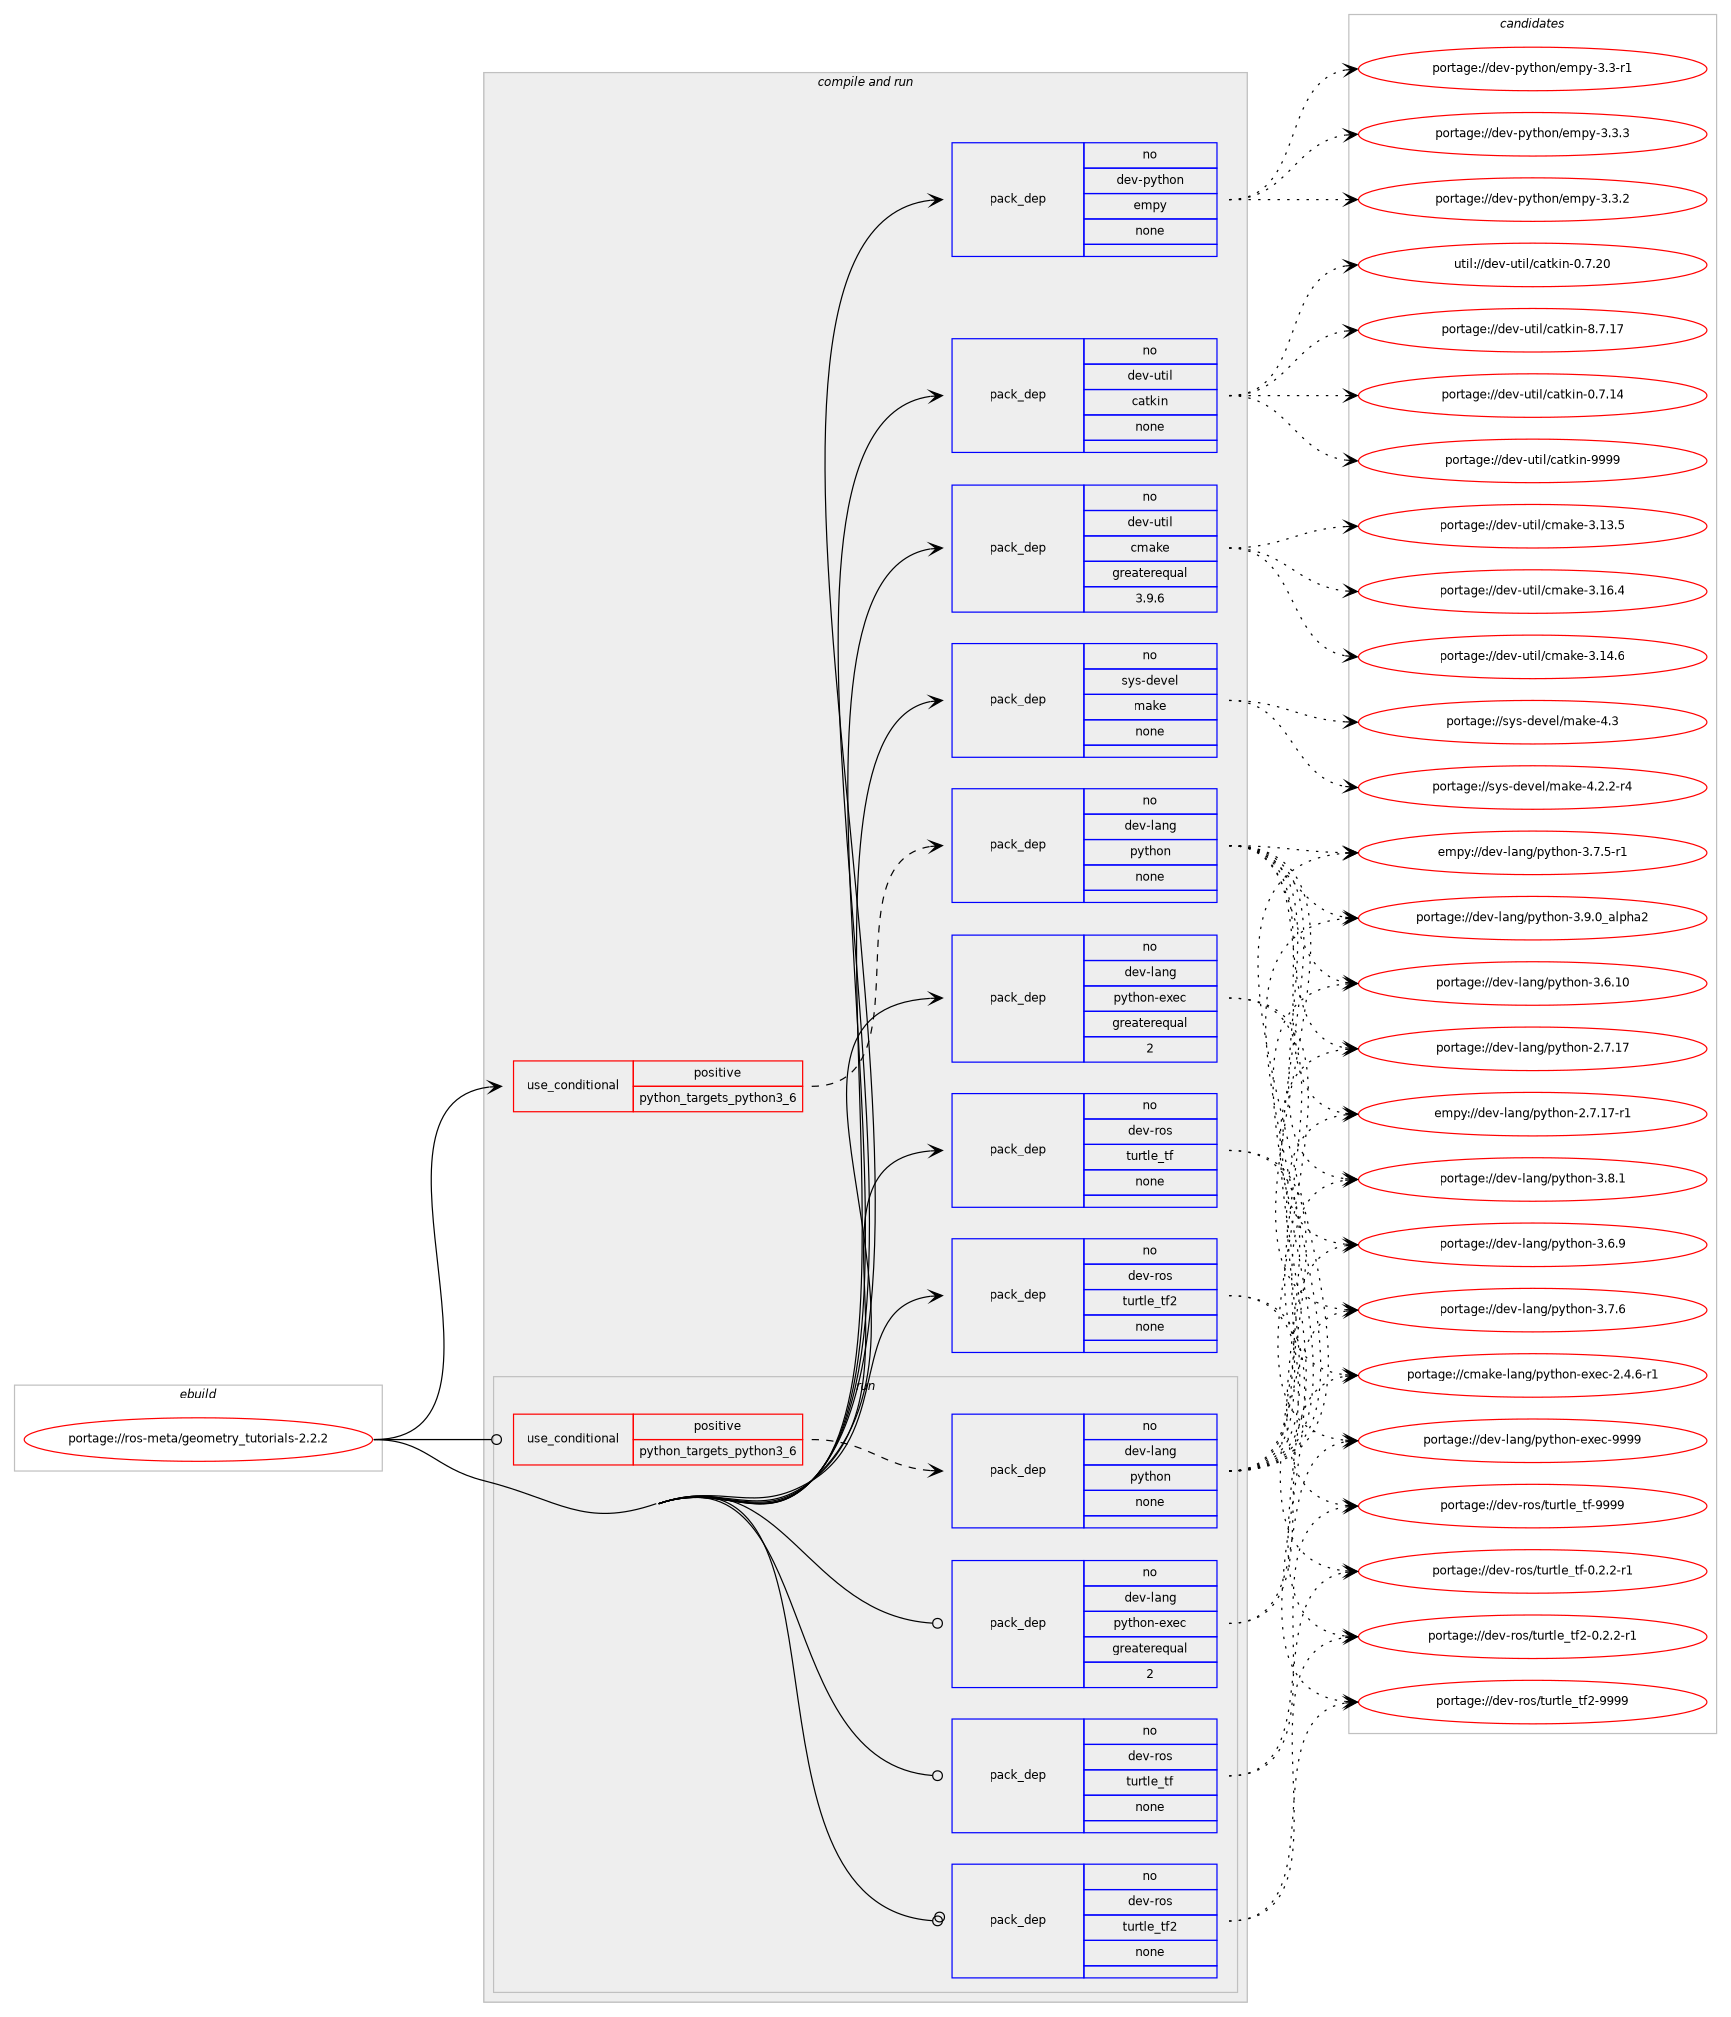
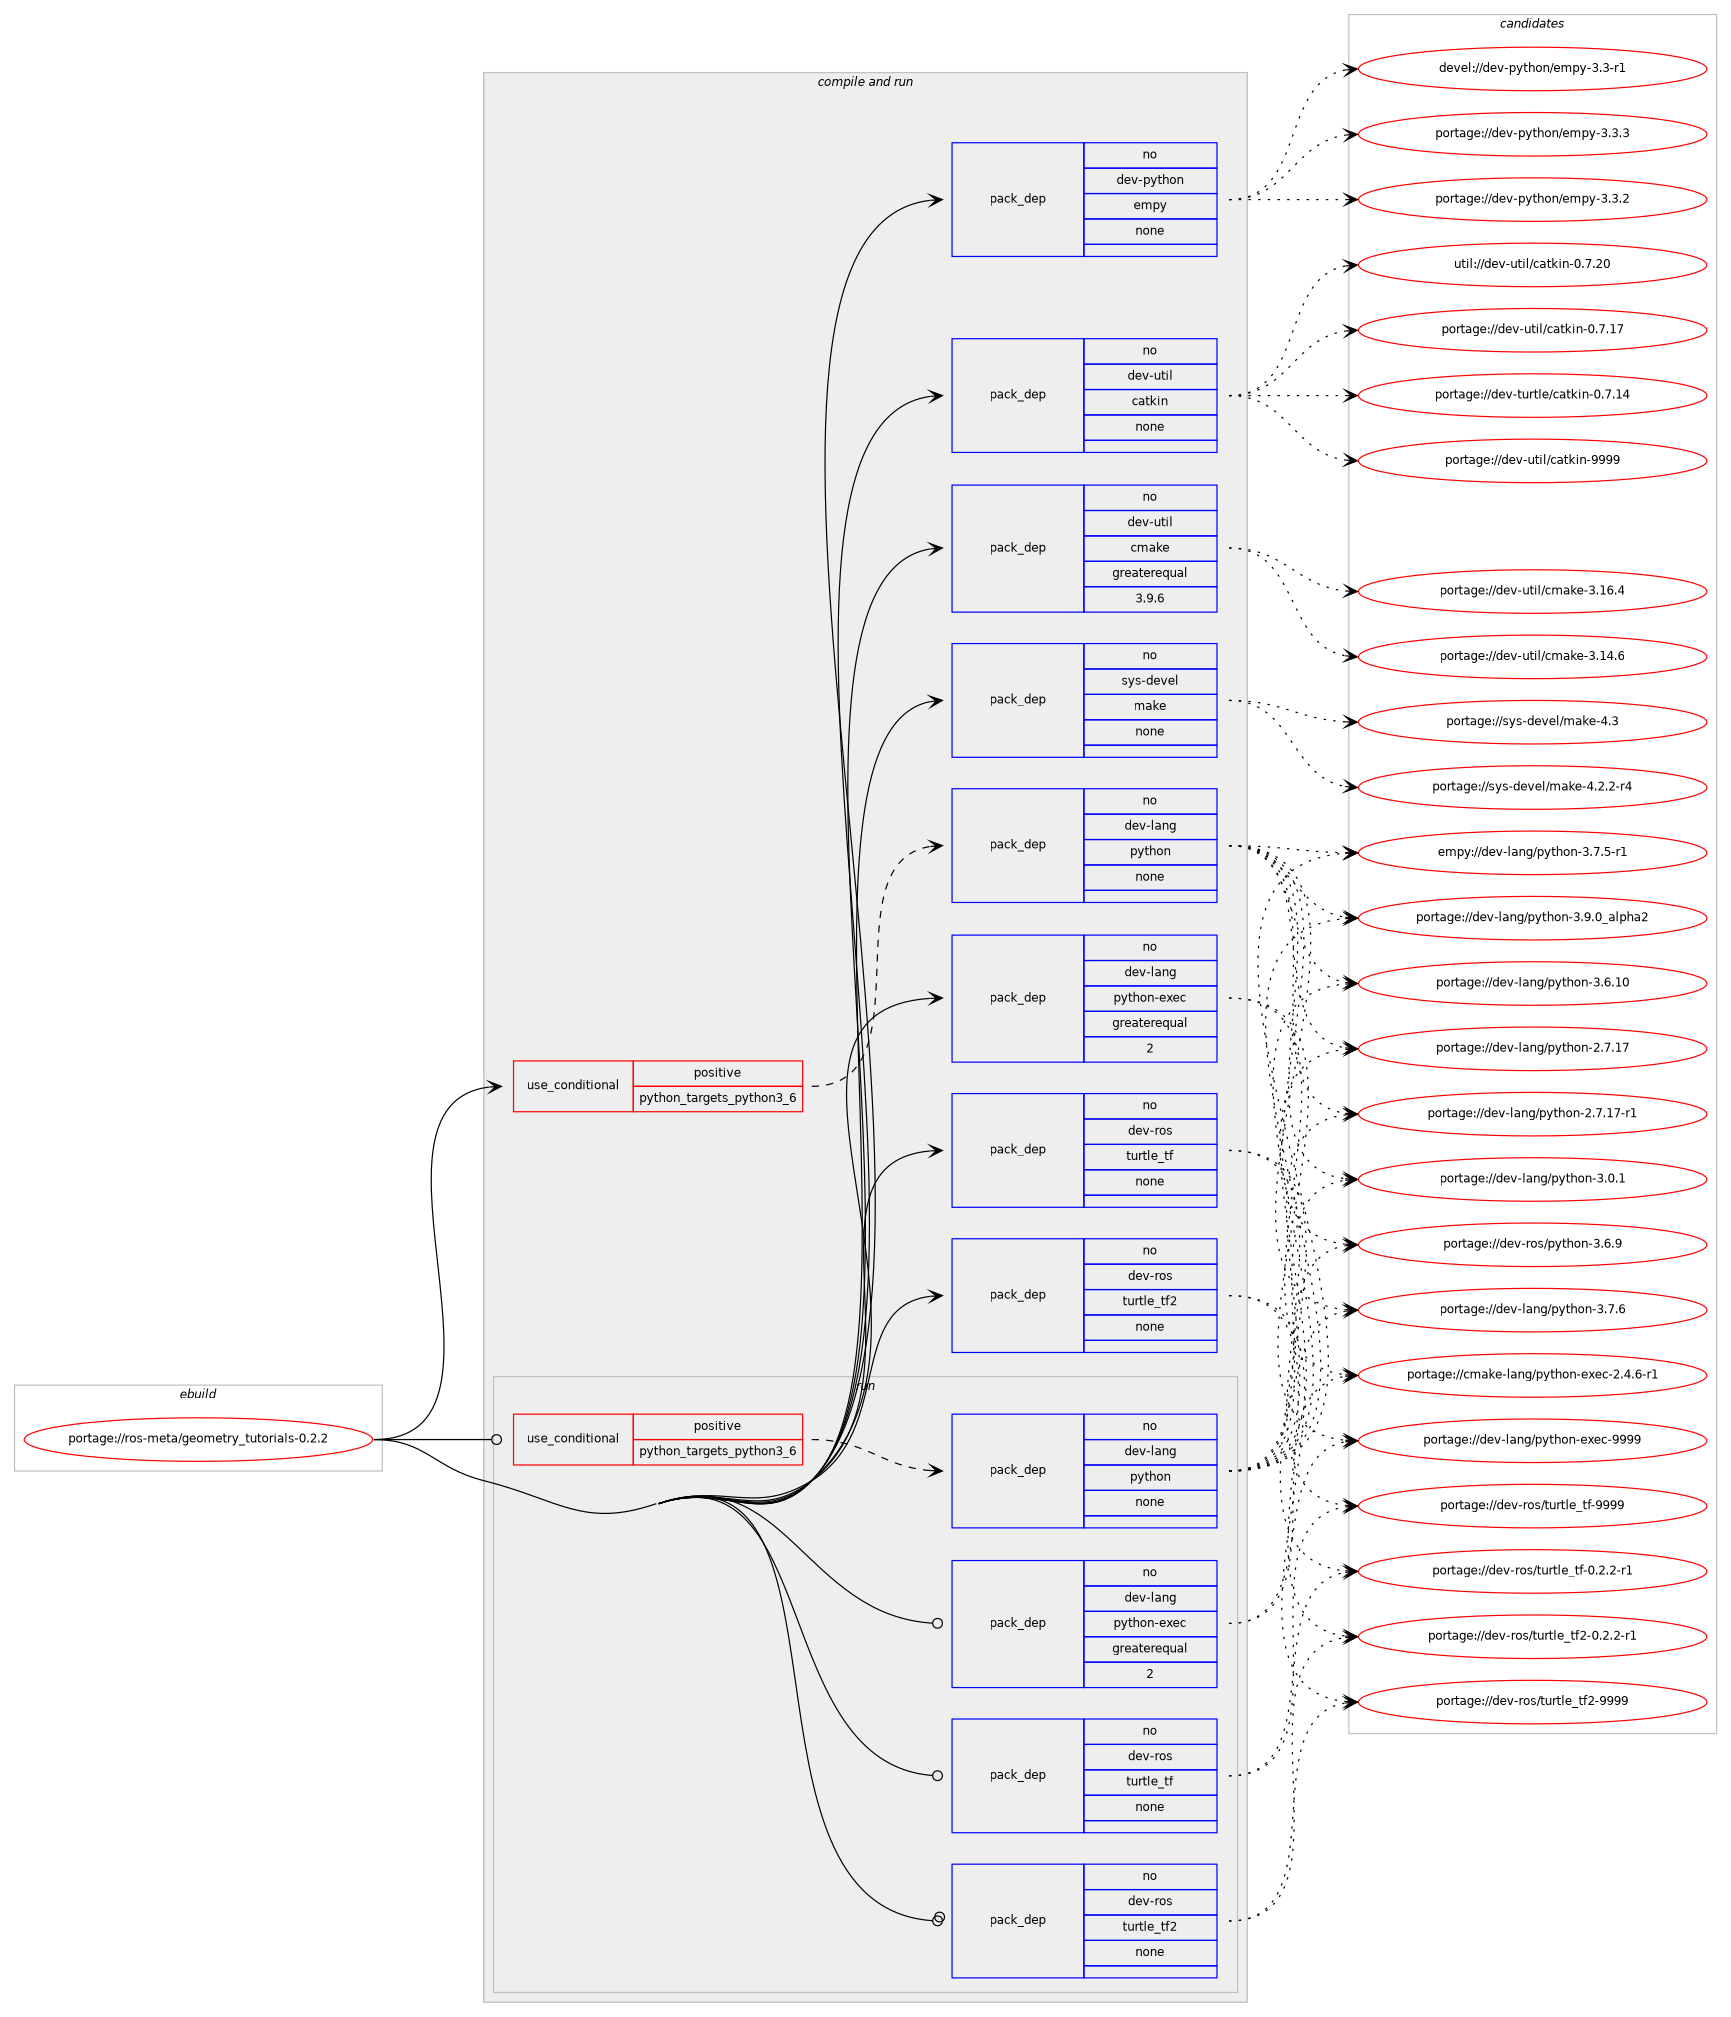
node "portage://dev-python/empy-3.3-r1": label "portage://dev-python/empy-3.3-r1" -> "devel://dev-python/empy-3.3-r1"
node "portage://dev-util/catkin-8.7.17": label "portage://dev-util/catkin-8.7.17" -> "portage://dev-util/catkin-0.7.17"
node "portage://dev-util/catkin-0.7.14": label "portage://dev-util/catkin-0.7.14" -> "portage://dev-turtle/catkin-0.7.14"
node "portage://dev-util/cmake-3.13.5": removed
node "empy://dev-lang/python-2.7.17-r1": label "empy://dev-lang/python-2.7.17-r1" -> "portage://dev-lang/python-2.7.17-r1"
node "portage://dev-lang/python-3.8.1": label "portage://dev-lang/python-3.8.1" -> "portage://dev-lang/python-3.0.1"
node "portage://dev-lang/python-3.6.9": label "portage://dev-lang/python-3.6.9" -> "portage://dev-ros/python-3.6.9"
node "portage://ros-meta/geometry_tutorials-2.2.2": label "portage://ros-meta/geometry_tutorials-2.2.2" -> "portage://ros-meta/geometry_tutorials-0.2.2"
